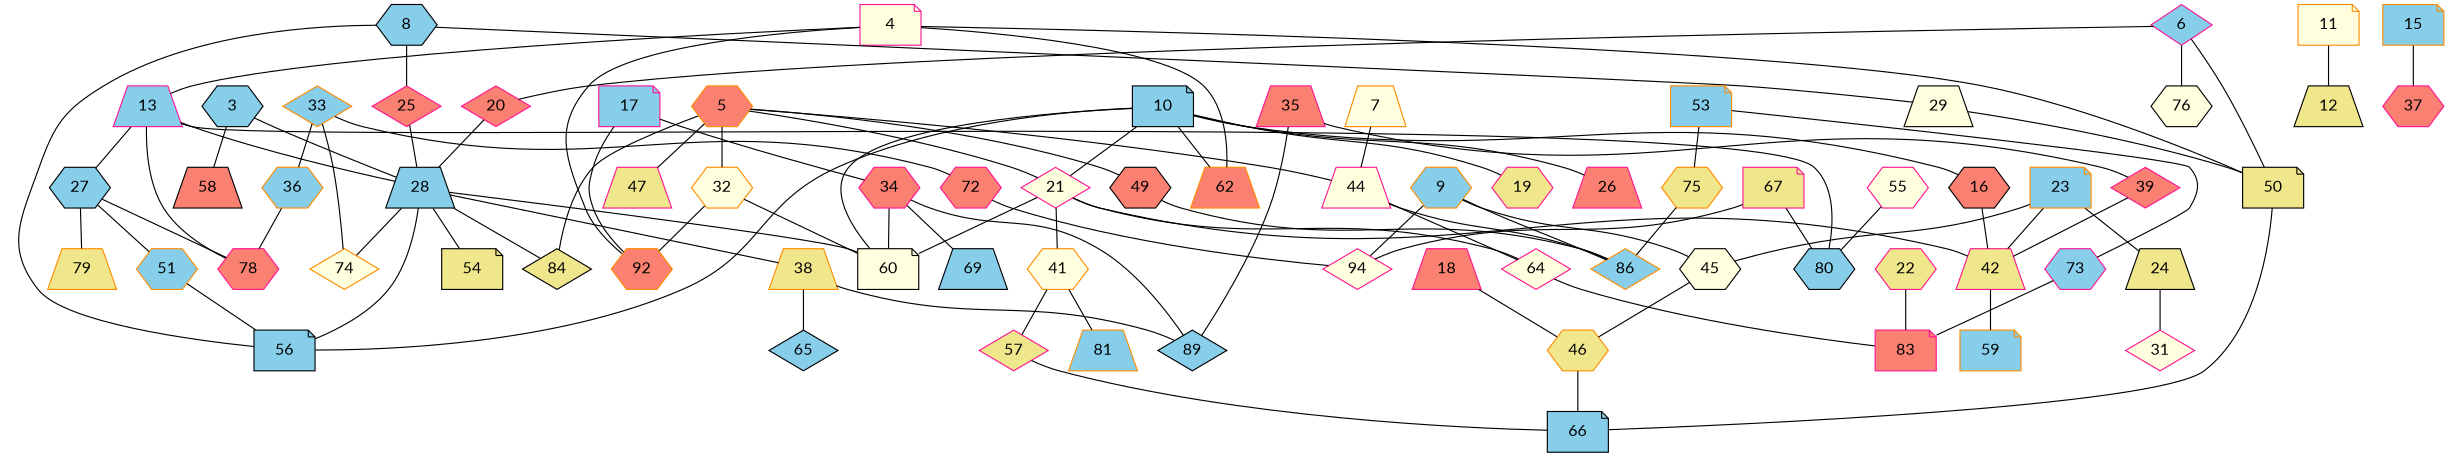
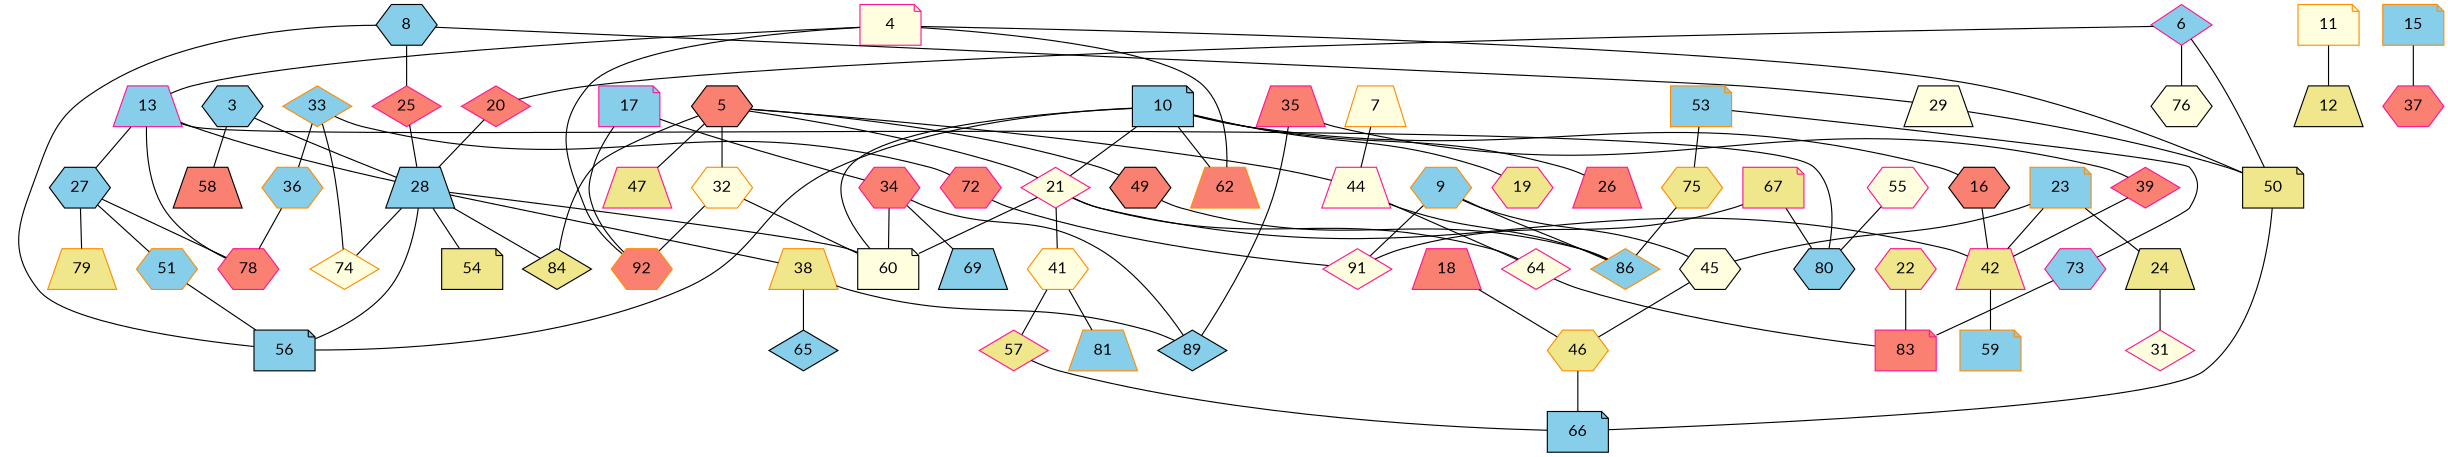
node "5": color darkorange -> black
node "94": label "94" -> "91"
